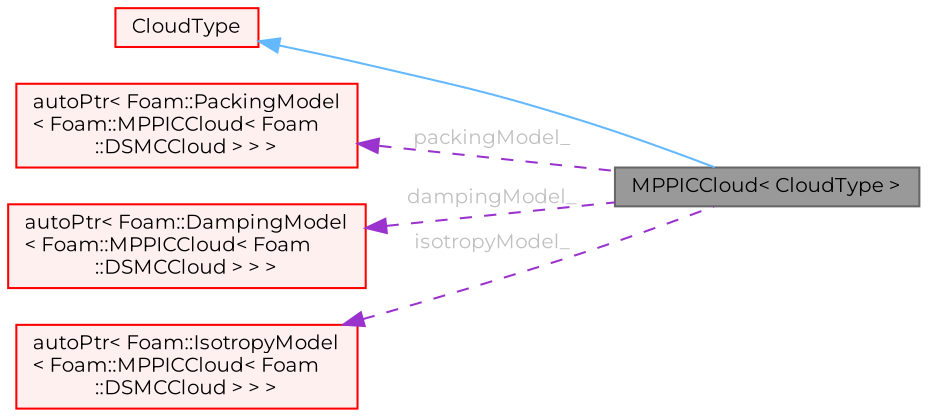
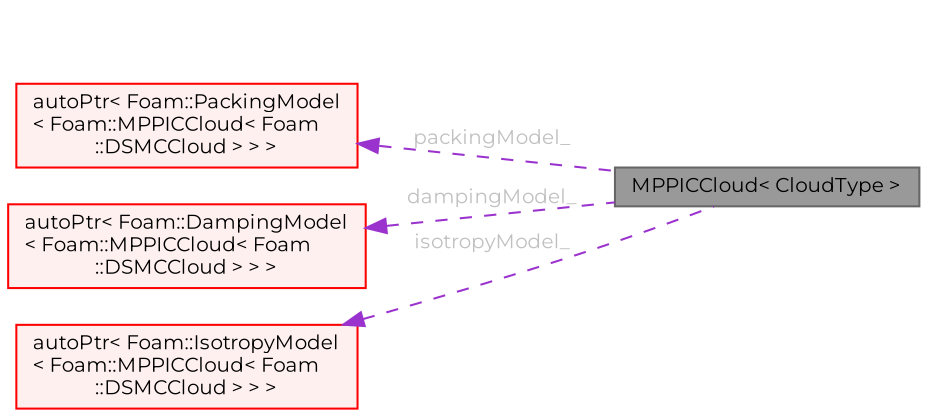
node "CloudType": removed
